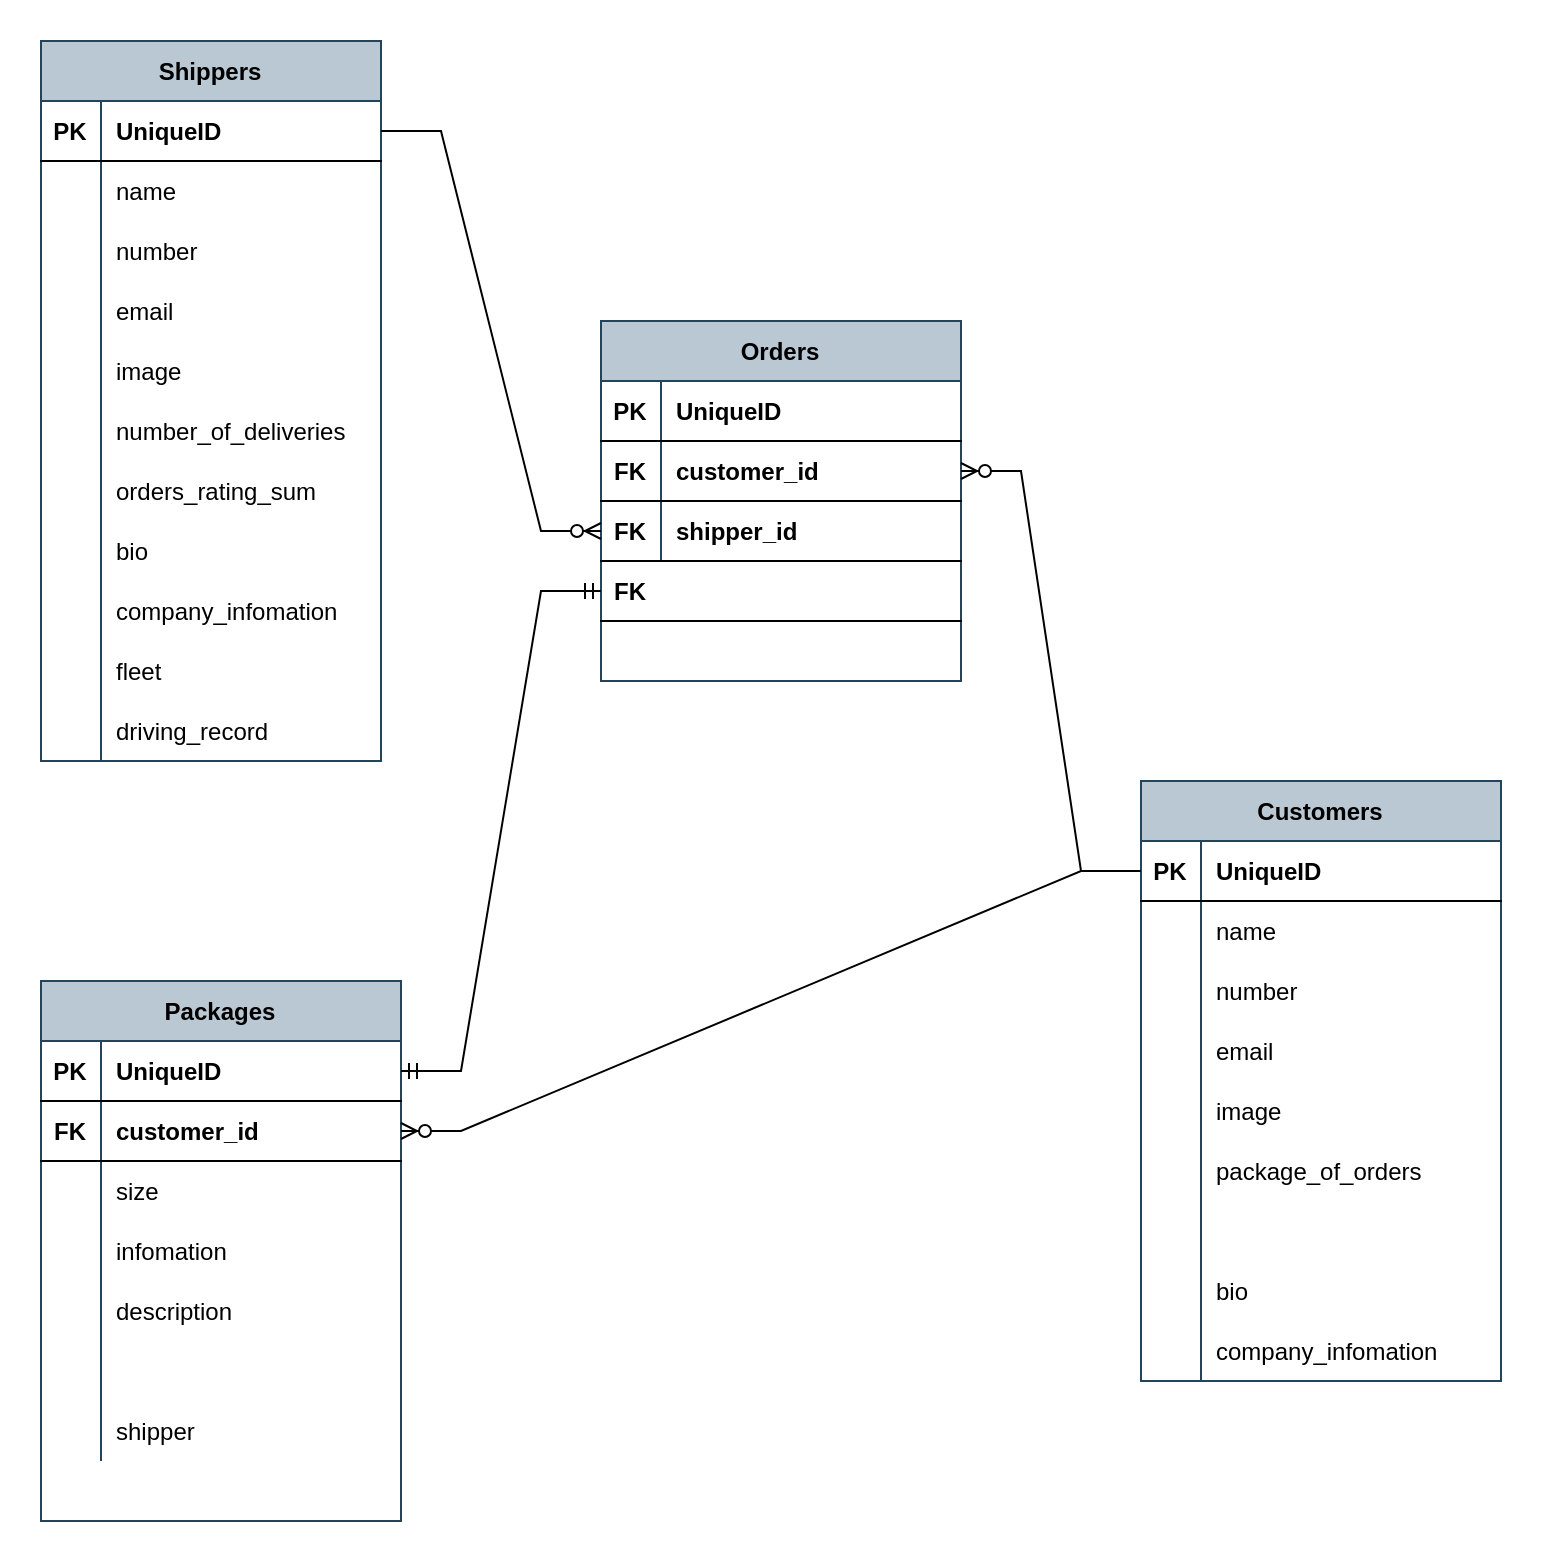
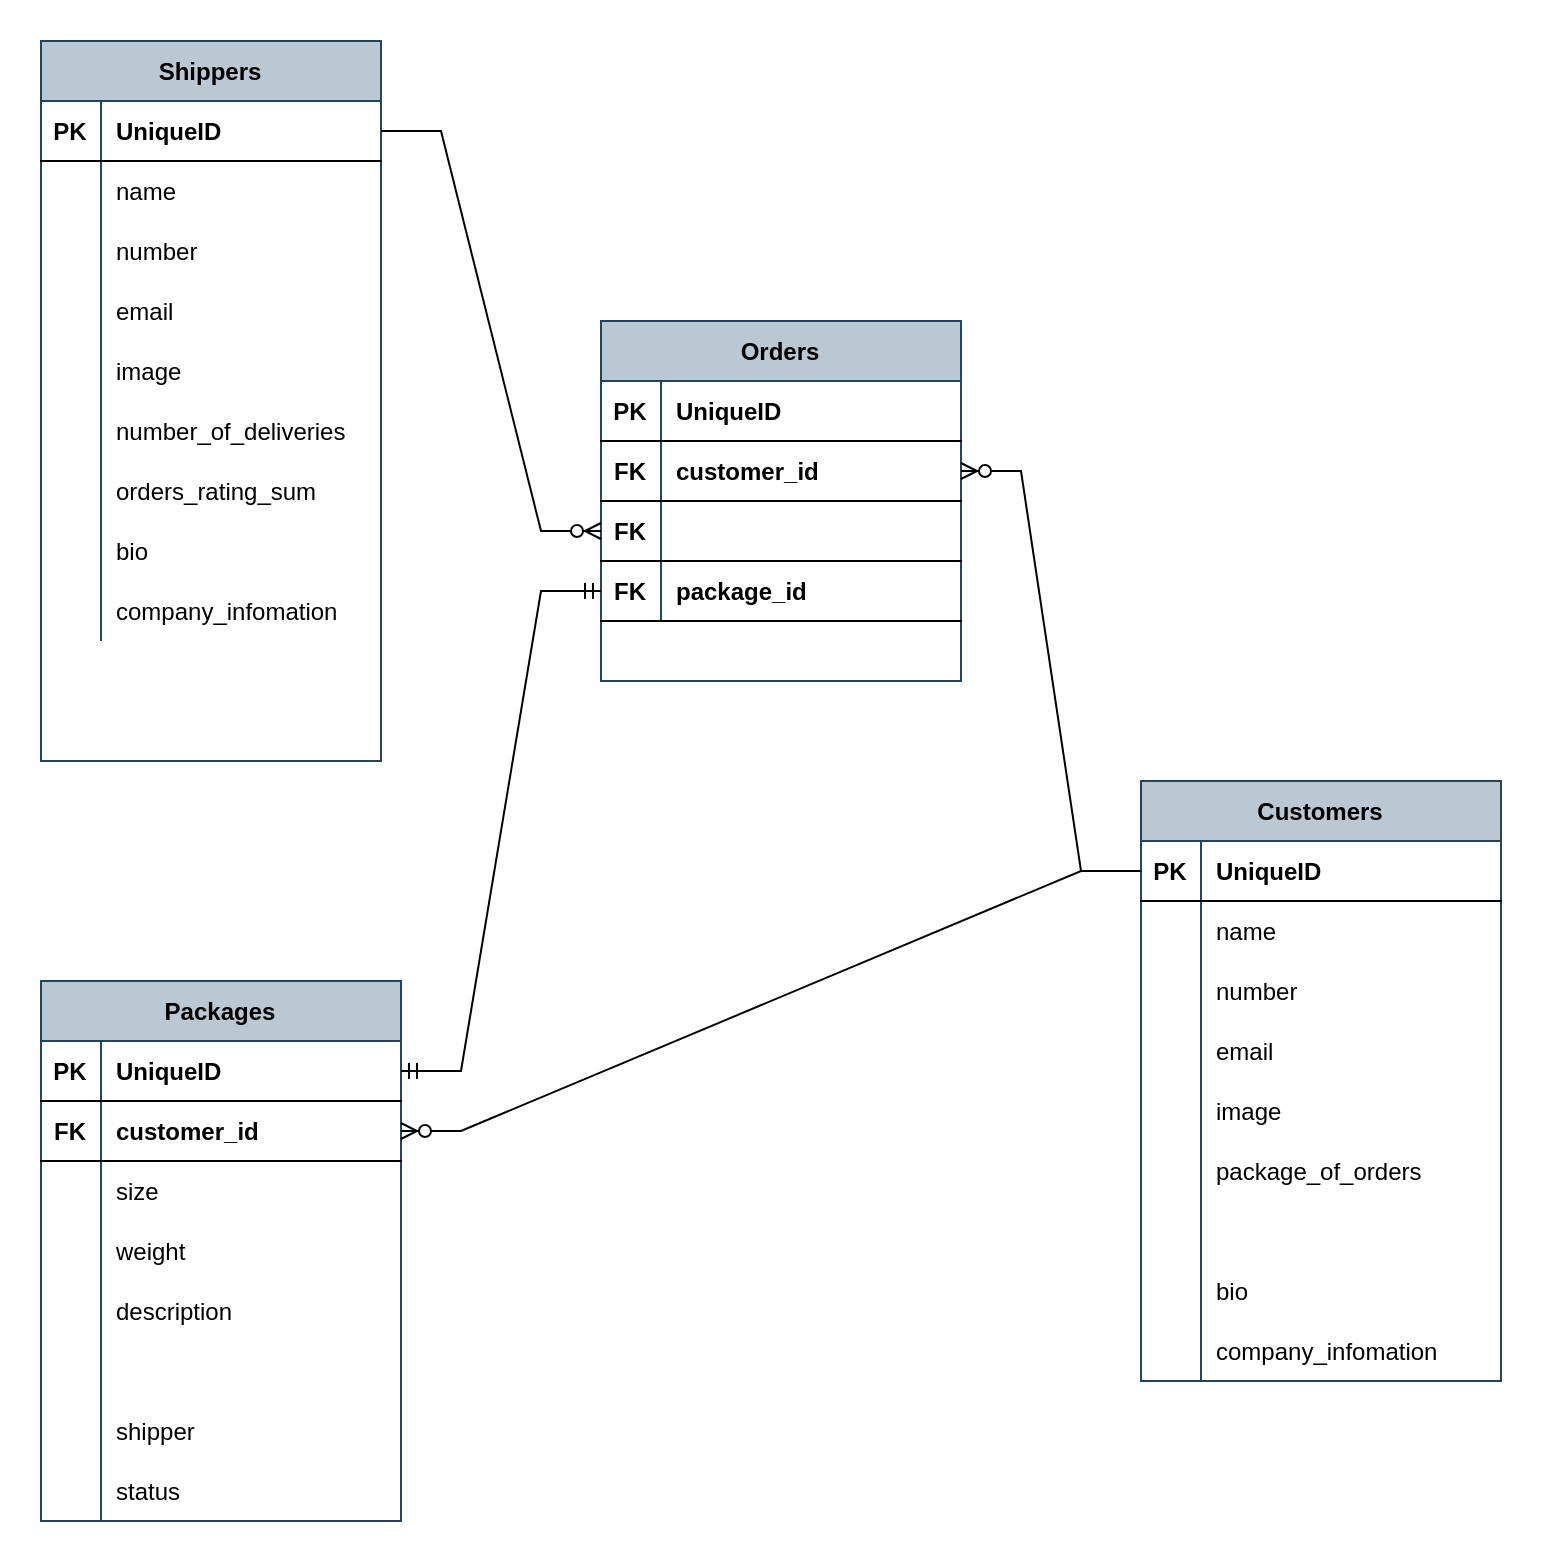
node "shipper_id": removed
node "package_id": added
node "fleet": removed
node "driving_record": removed
node "infomation": label "infomation" -> "weight"
node "status": added
